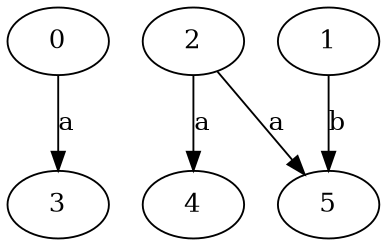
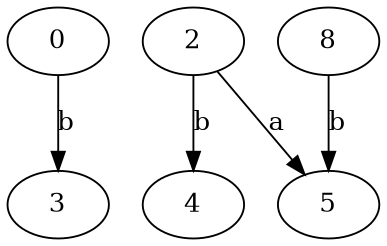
node "1": label "1" -> "8"
edge "0" -> "3": label "a" -> "b"
edge "2" -> "4": label "a" -> "b"
